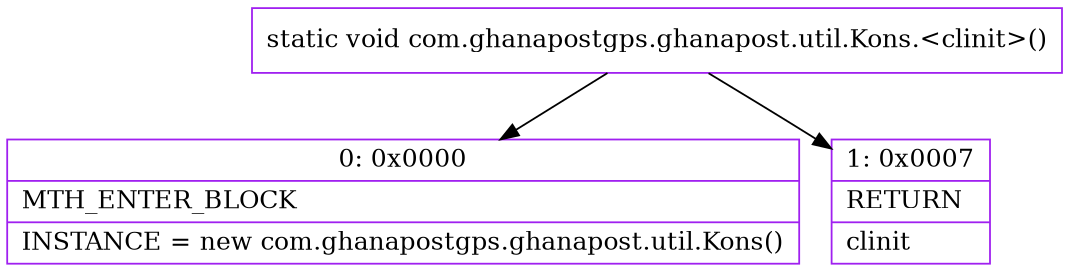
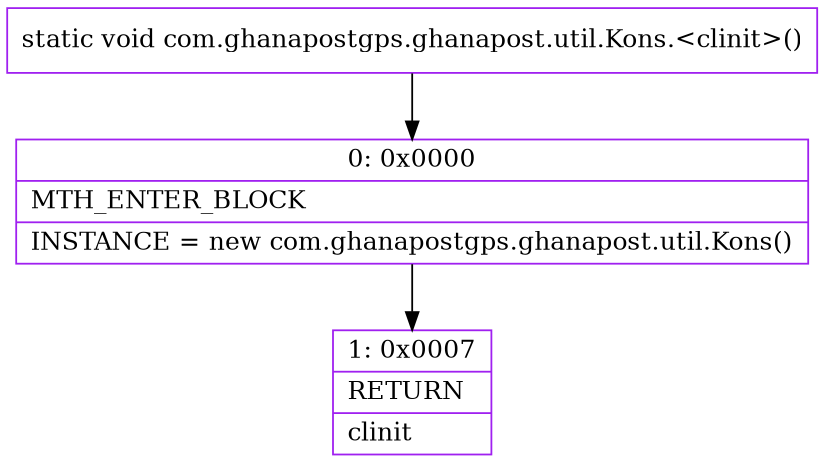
edge "static void com.ghanapostgps.ghanapost.util.Kons.<clinit>()" -> "1: 0x0007": now "0: 0x0000" -> "1: 0x0007"
